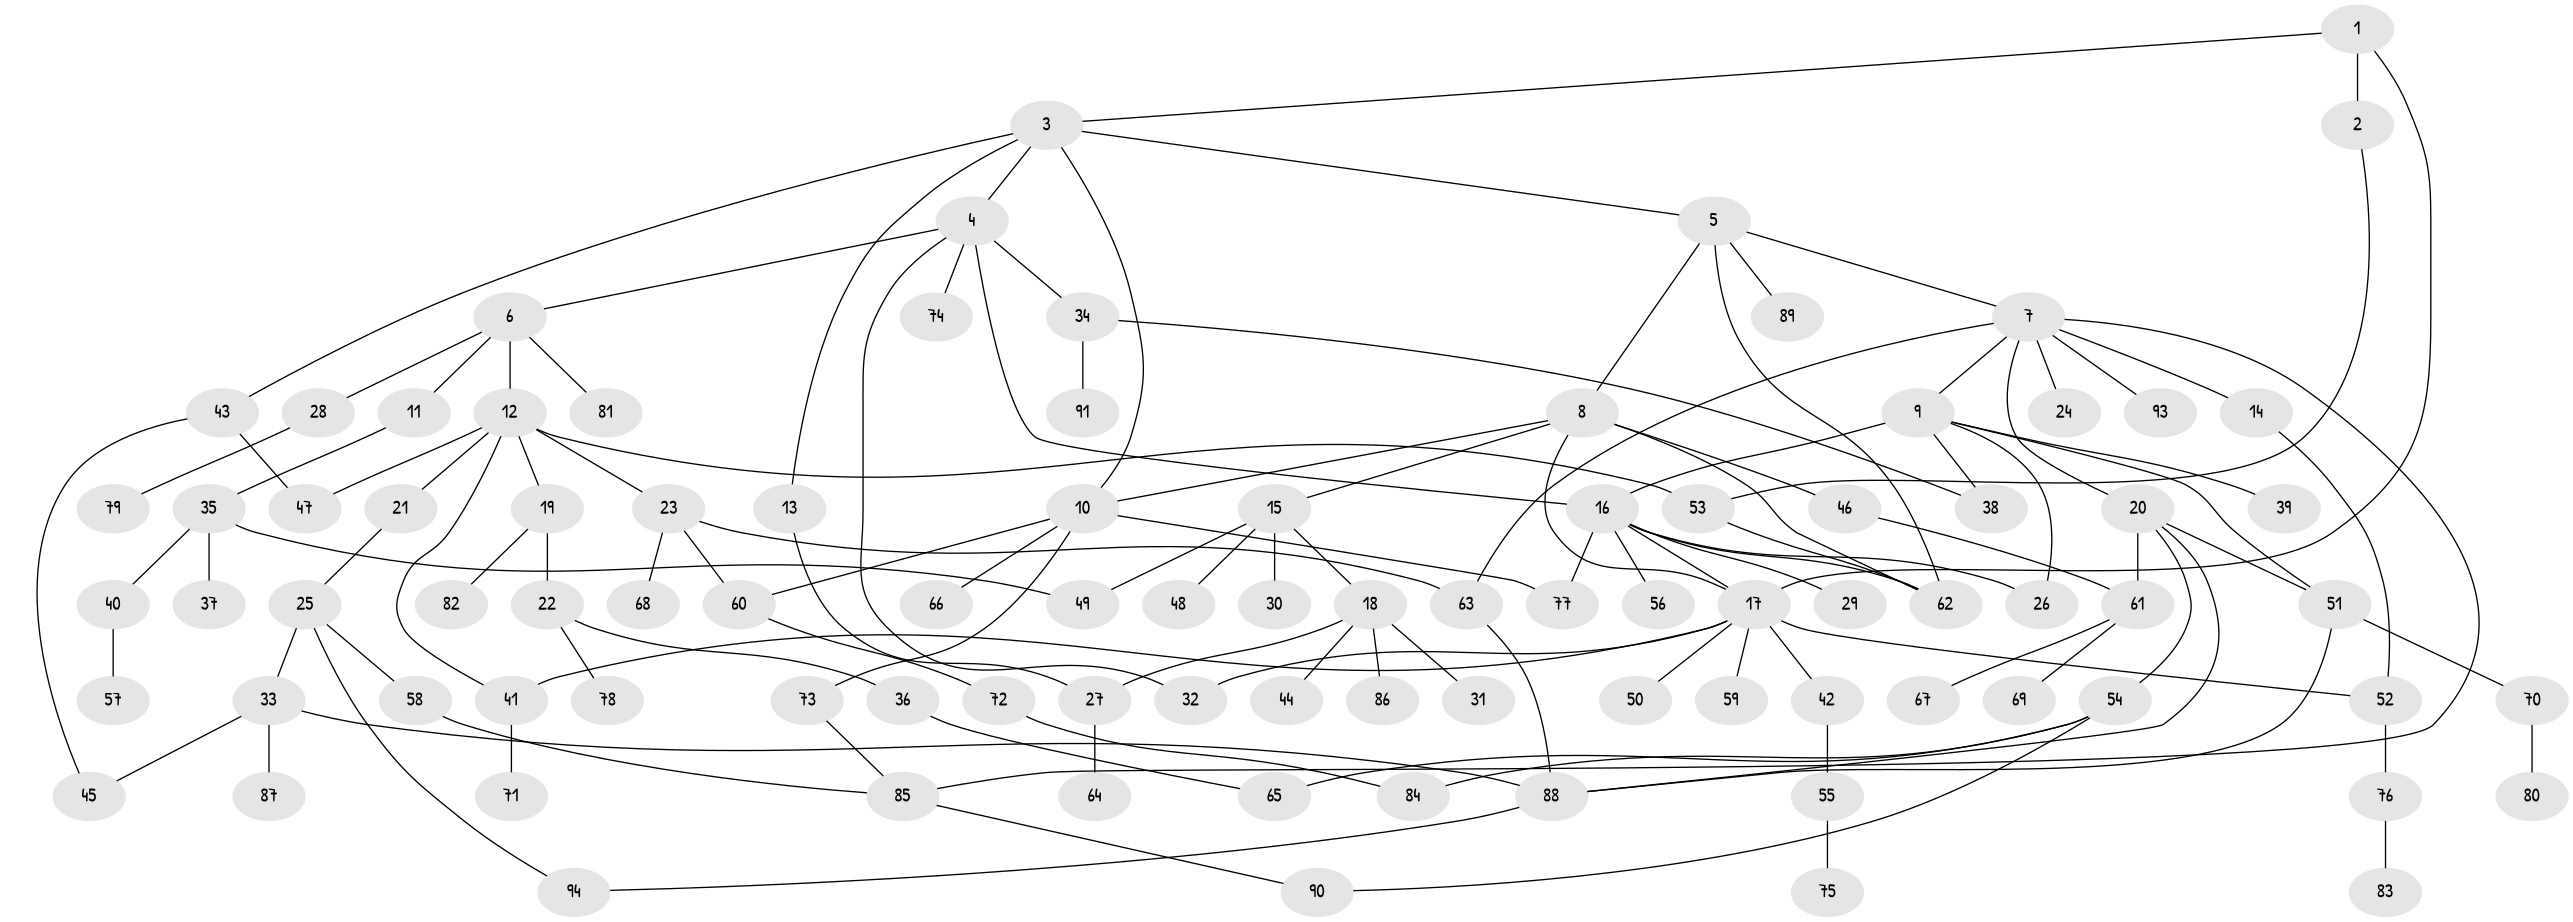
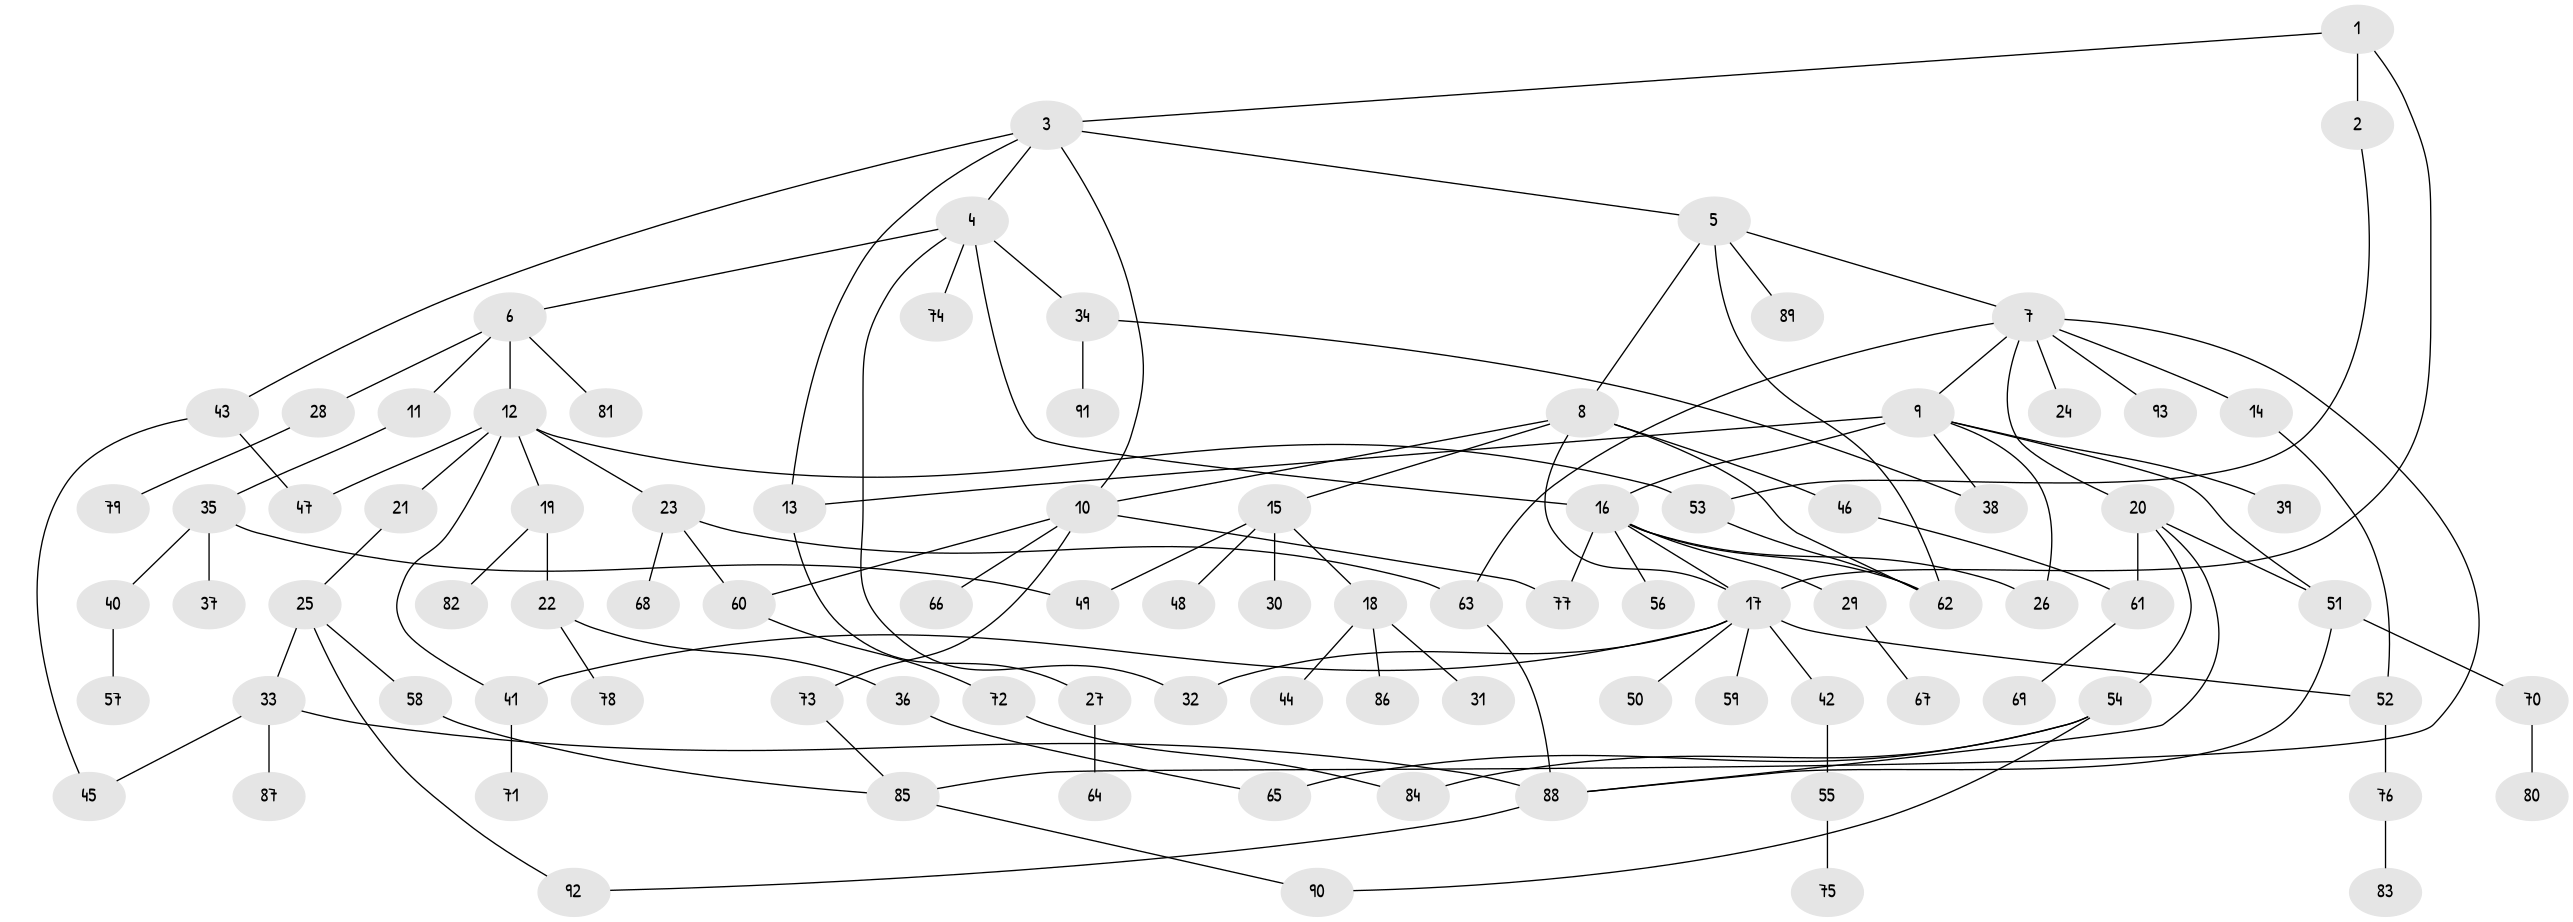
edge "9" -- "13": added
edge "18" -- "27": removed
edge "61" -- "67": now "29" -- "67"
node "94": label "94" -> "92"
